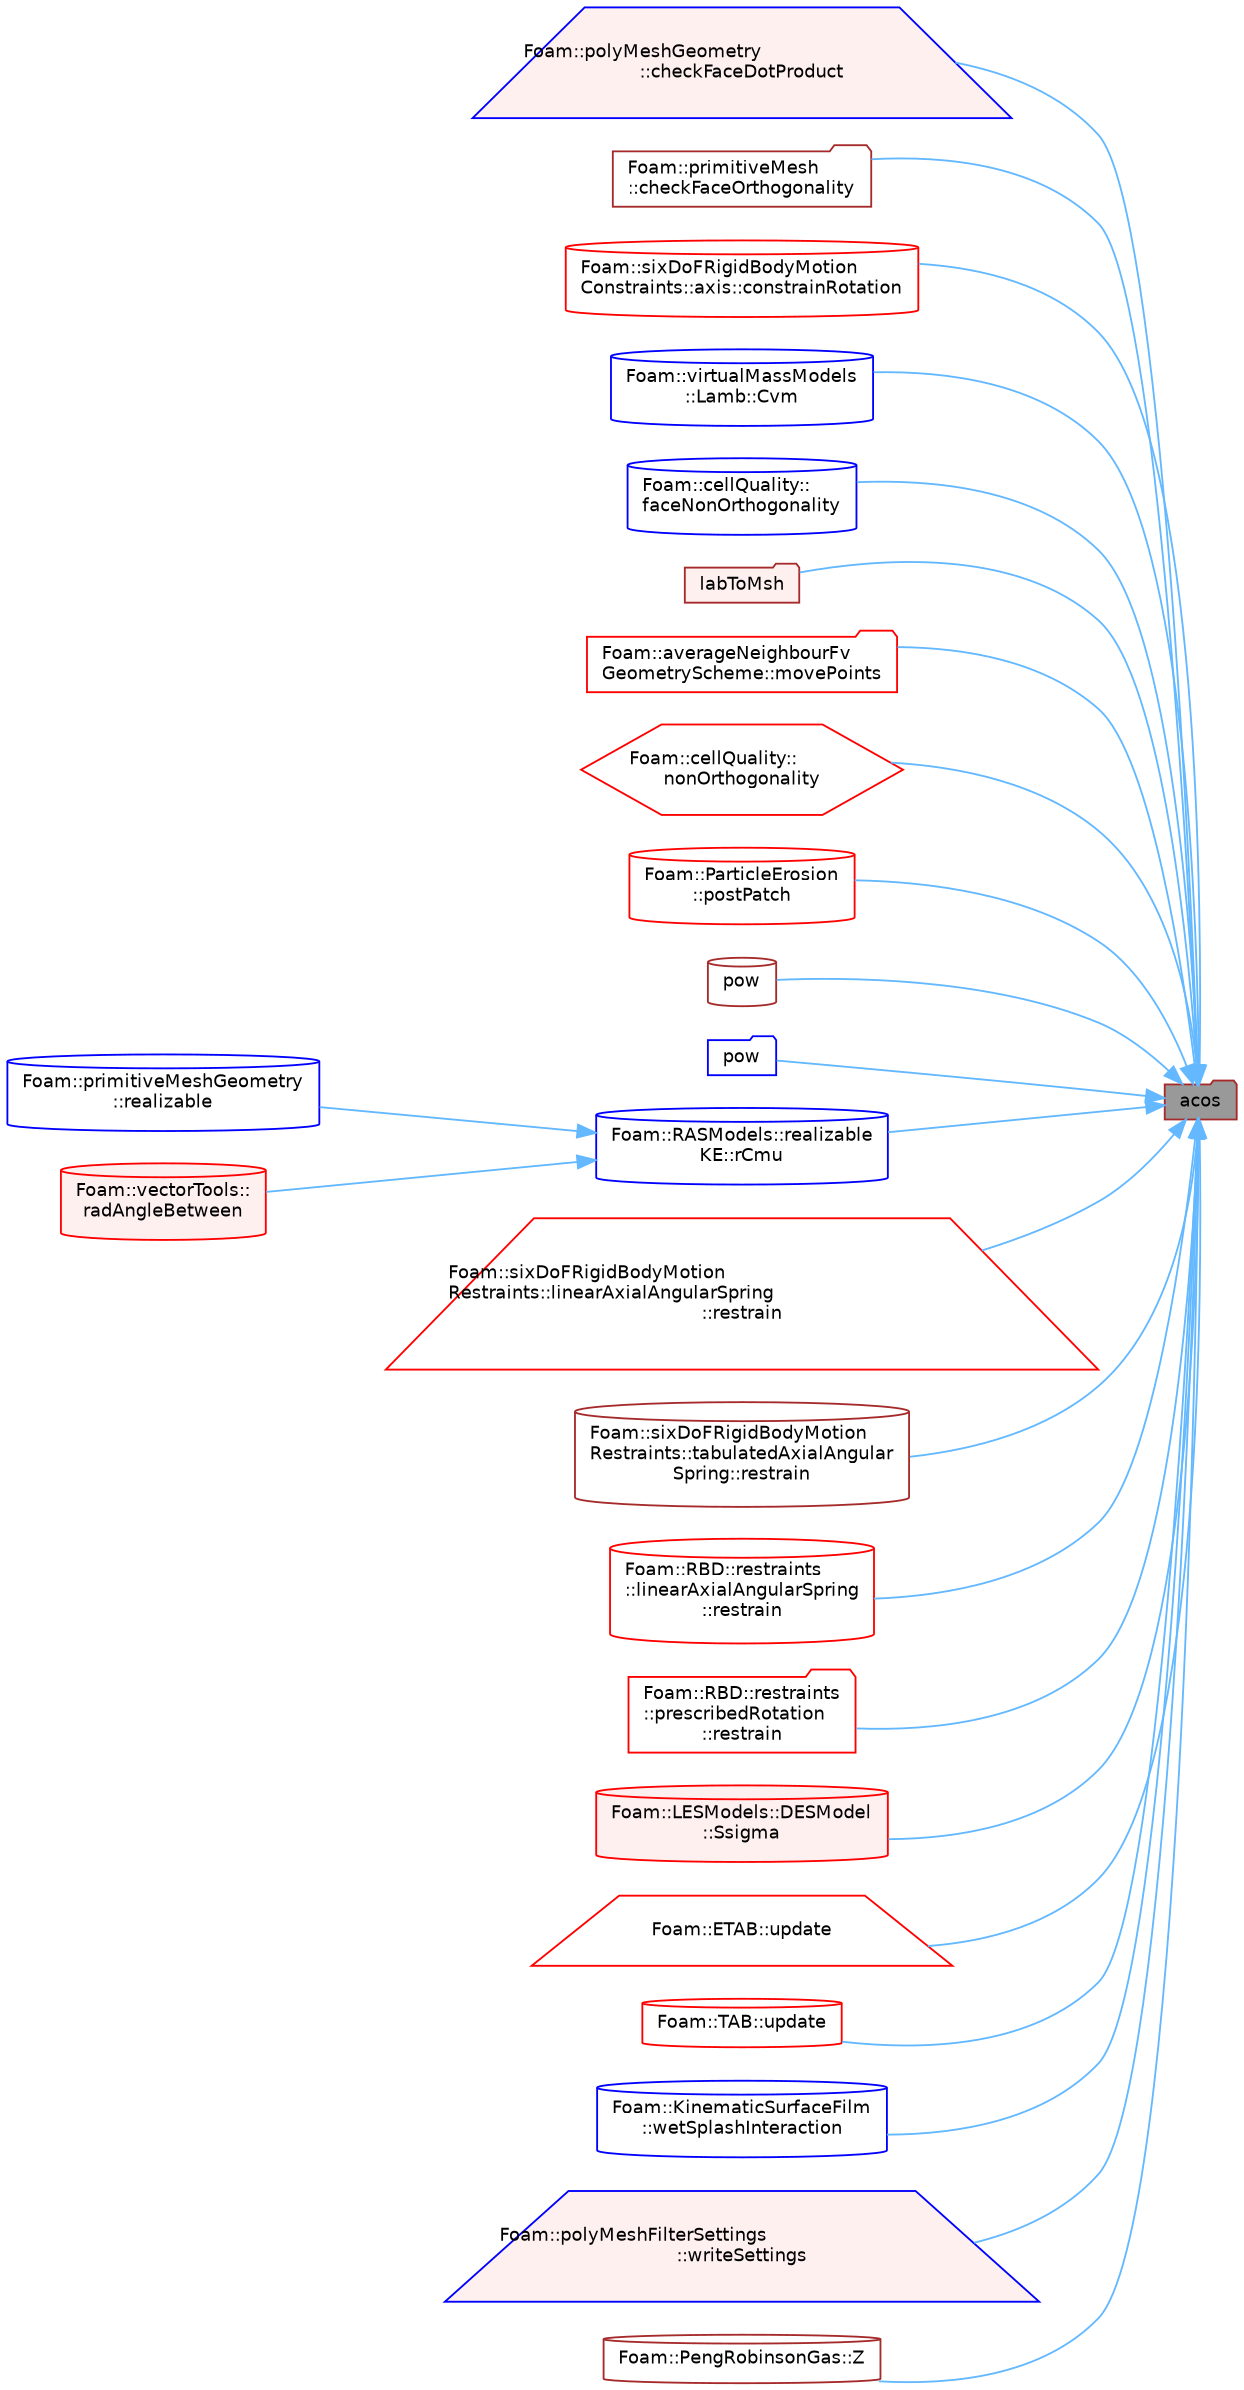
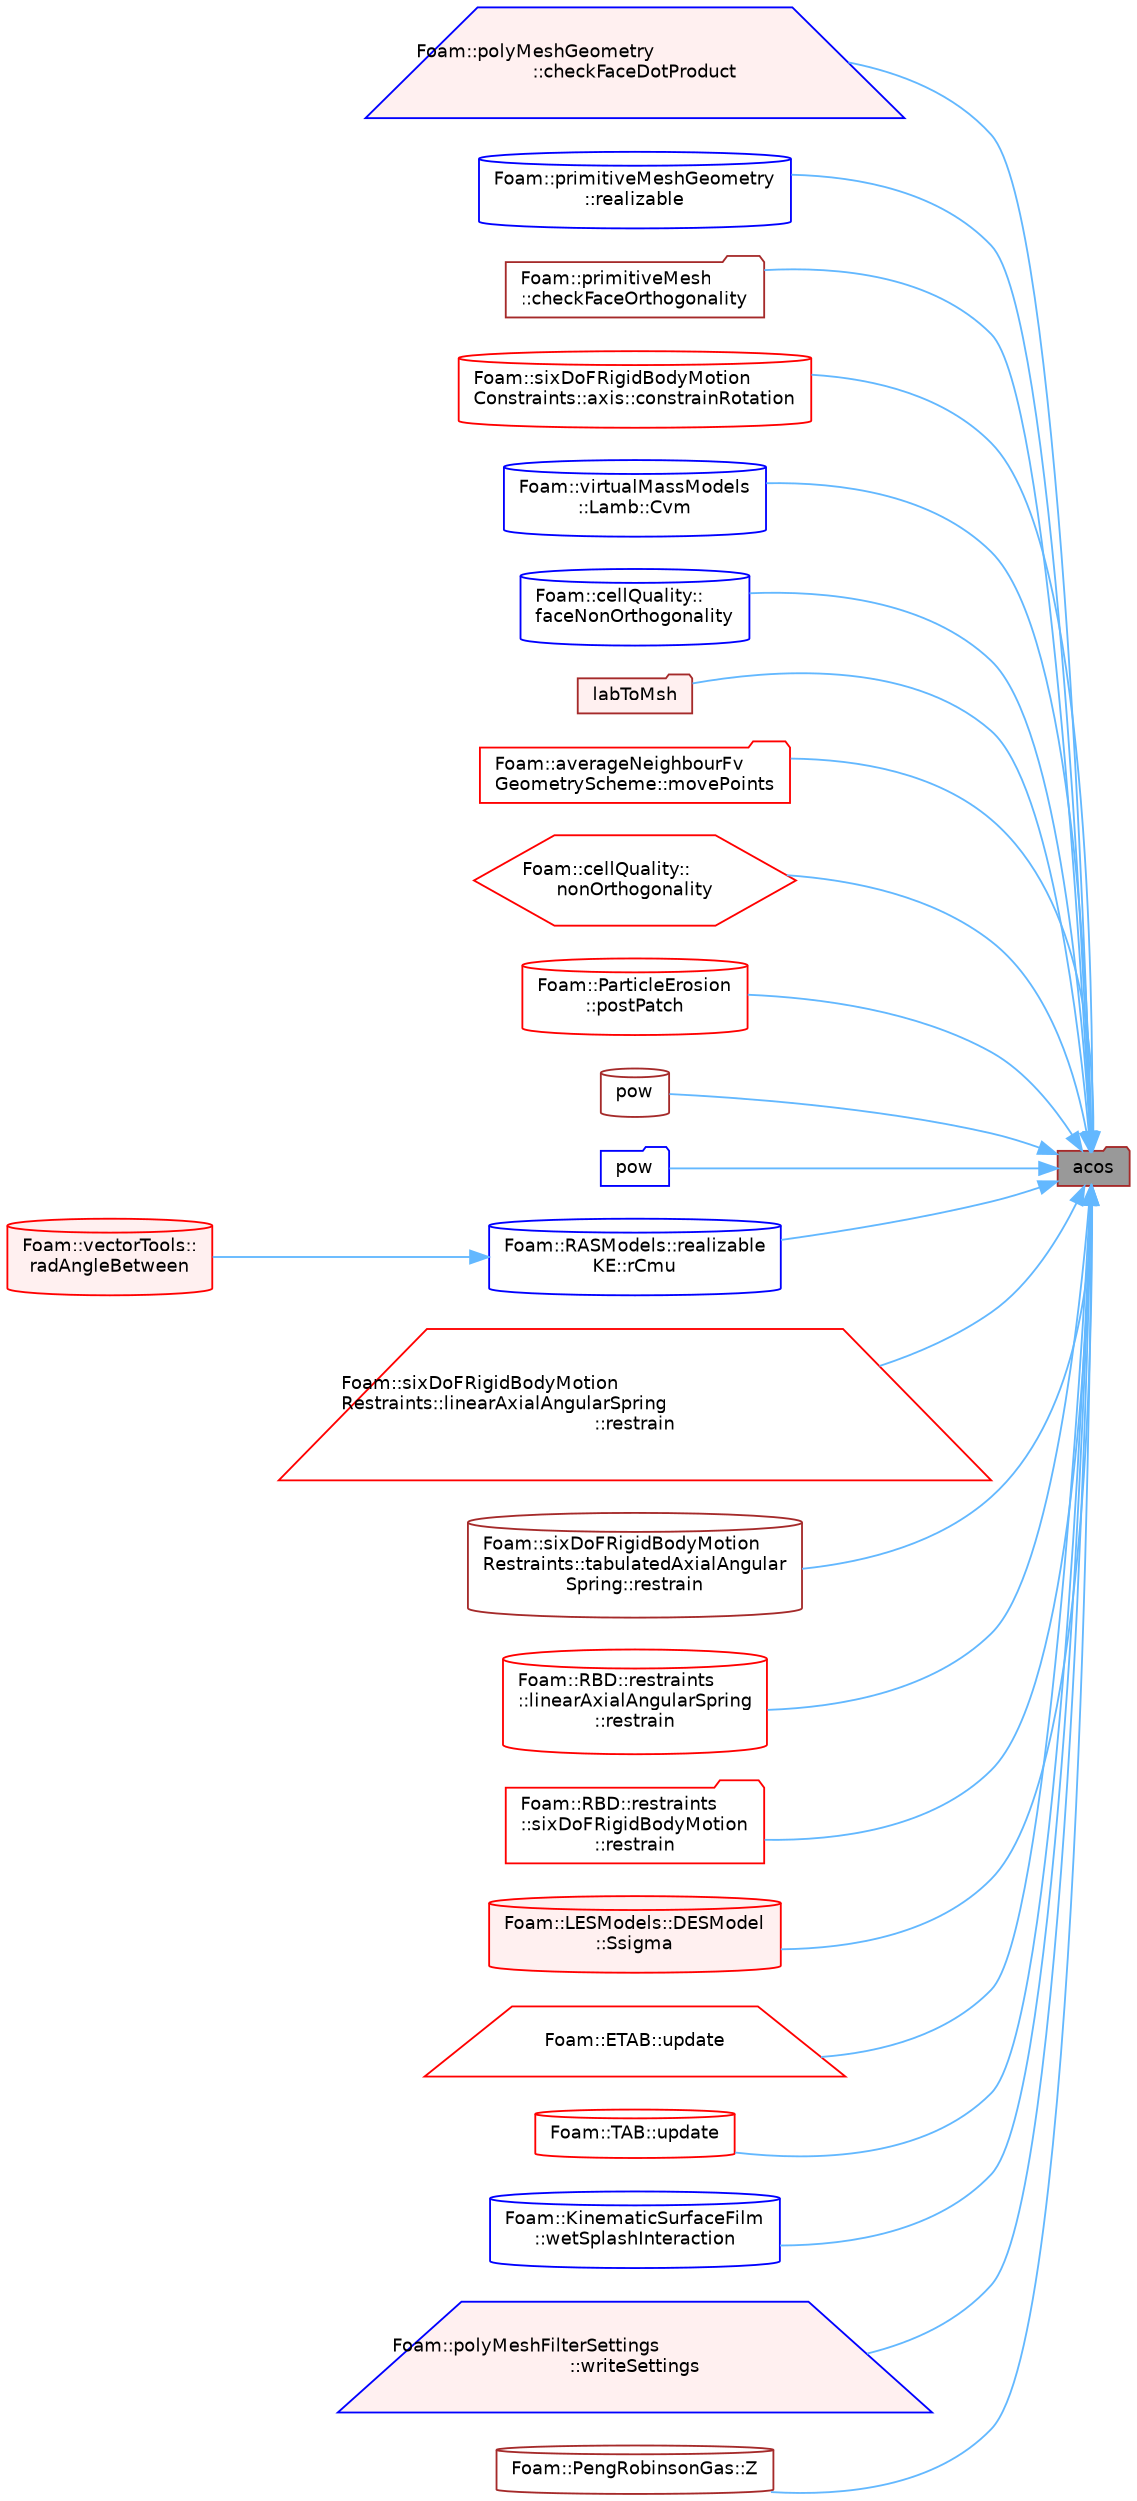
edge "Foam::primitiveMeshGeometry ::realizable" -> "Foam::RASModels::realizable KE::rCmu": now "Foam::primitiveMeshGeometry ::realizable" -> "acos"
node "Foam::RBD::restraints ::prescribedRotation ::restrain": label "Foam::RBD::restraints ::prescribedRotation ::restrain" -> "Foam::RBD::restraints ::sixDoFRigidBodyMotion ::restrain"
